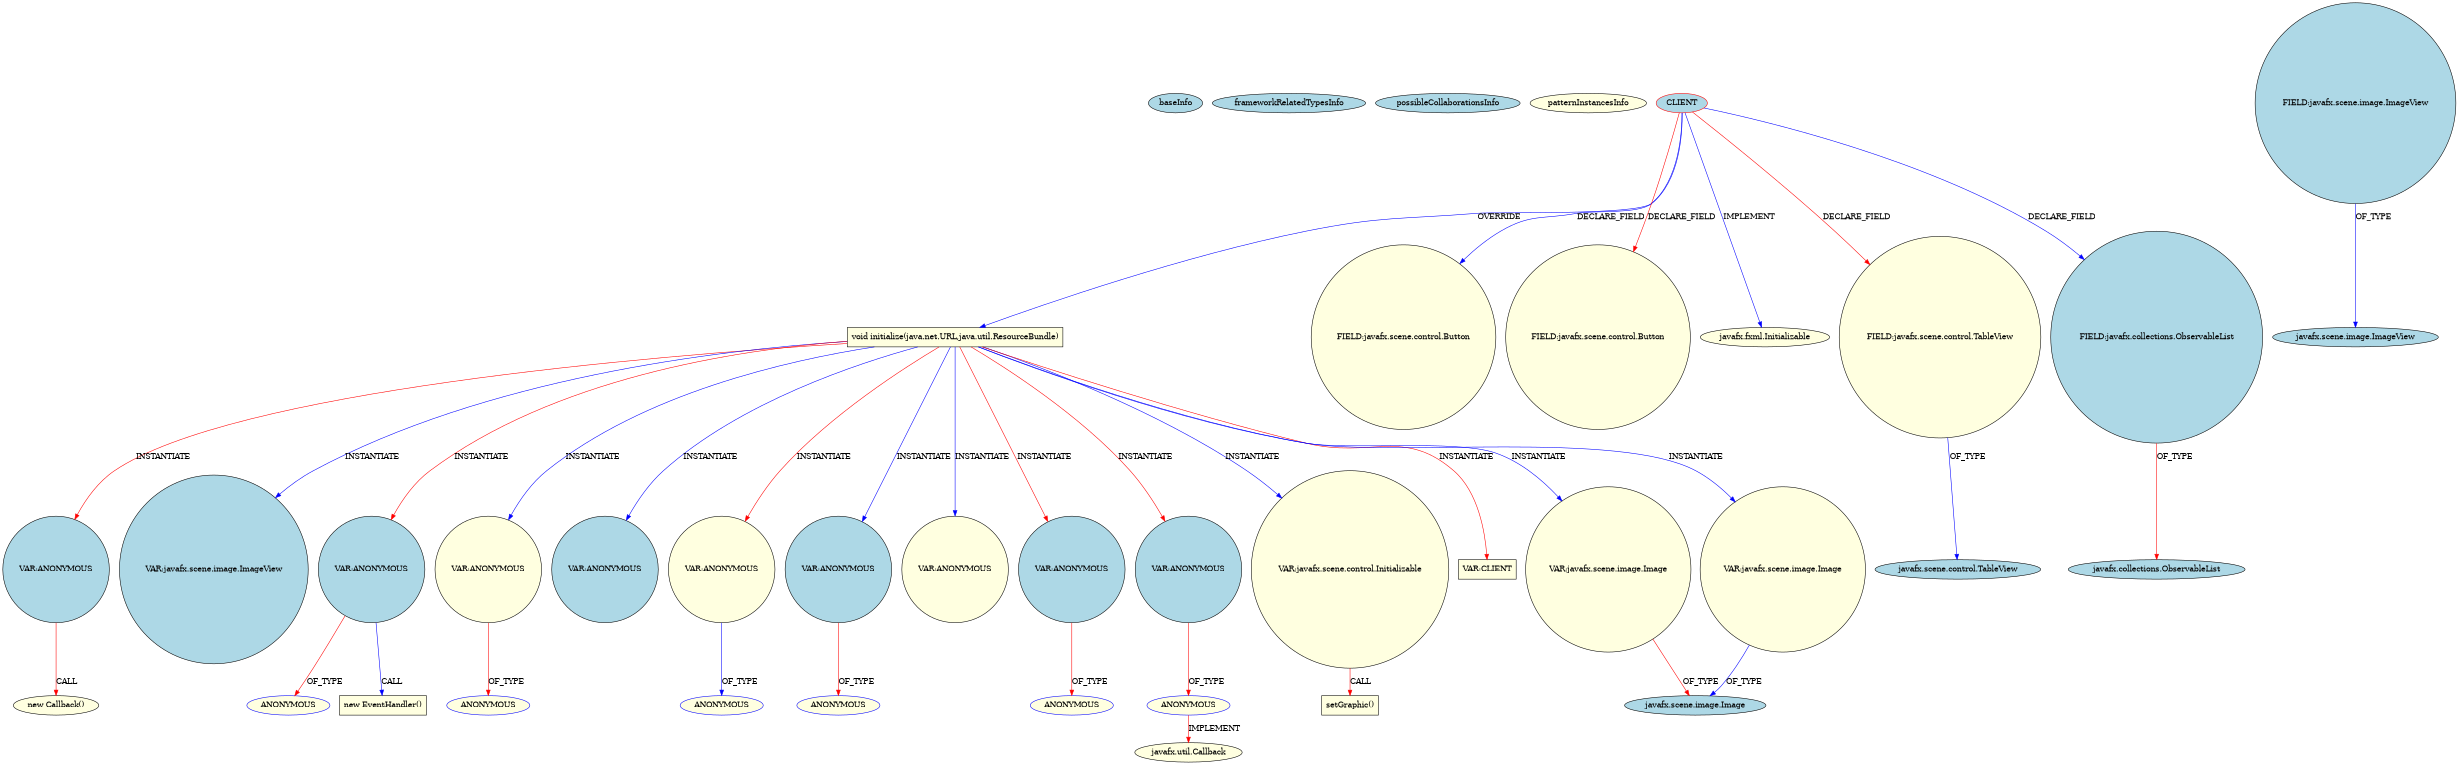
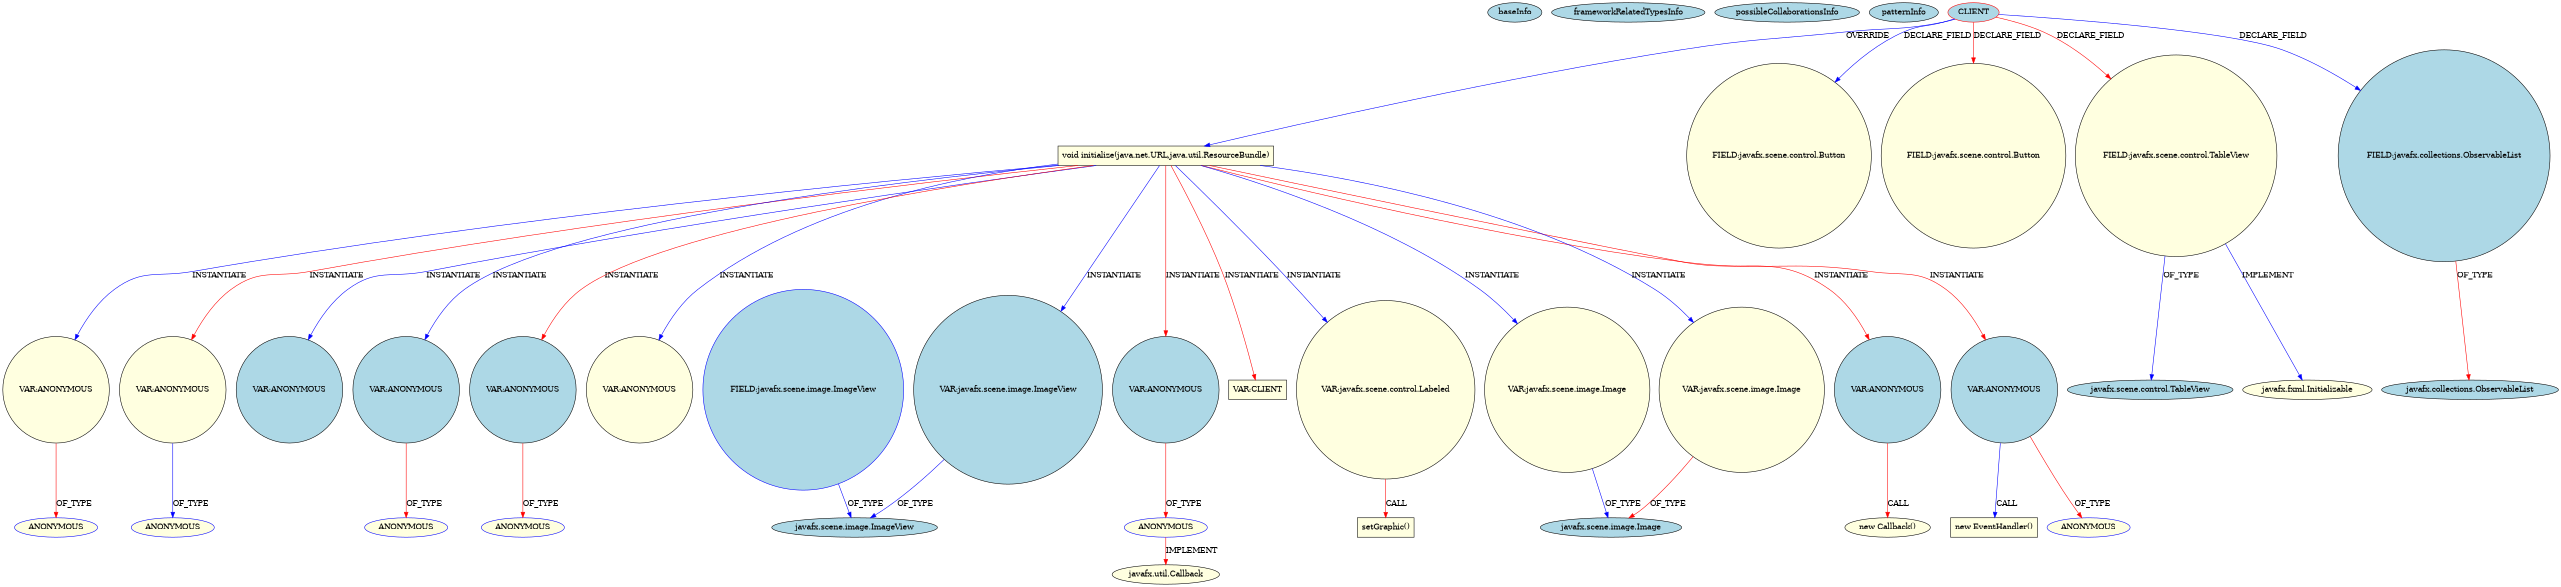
node "patternInfo": added
node "patternInstancesInfo": removed
node "FIELD:javafx.scene.image.ImageView": color black -> blue
edge "CLIENT" -> "javafx.fxml.Initializable": now "FIELD:javafx.scene.control.TableView" -> "javafx.fxml.Initializable"
edge "VAR:javafx.scene.image.ImageView" -> "javafx.scene.image.ImageView": added, label "OF_TYPE"
node "VAR:javafx.scene.control.Initializable": label "VAR:javafx.scene.control.Initializable" -> "VAR:javafx.scene.control.Labeled"
